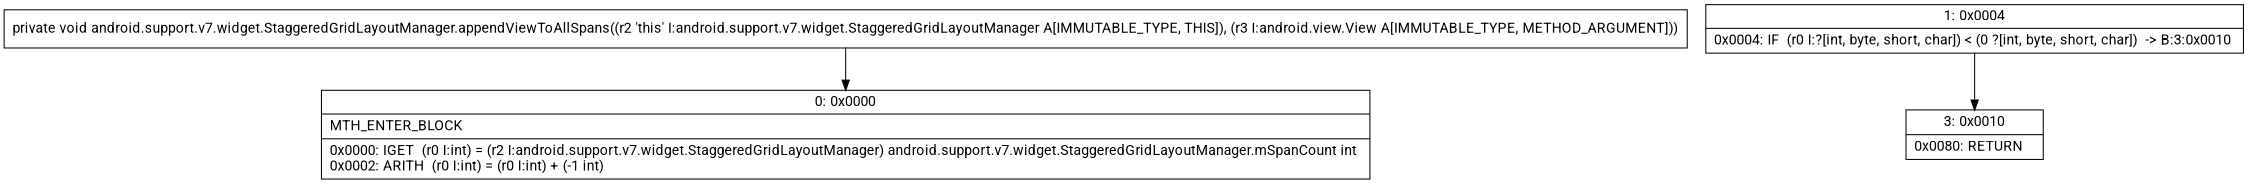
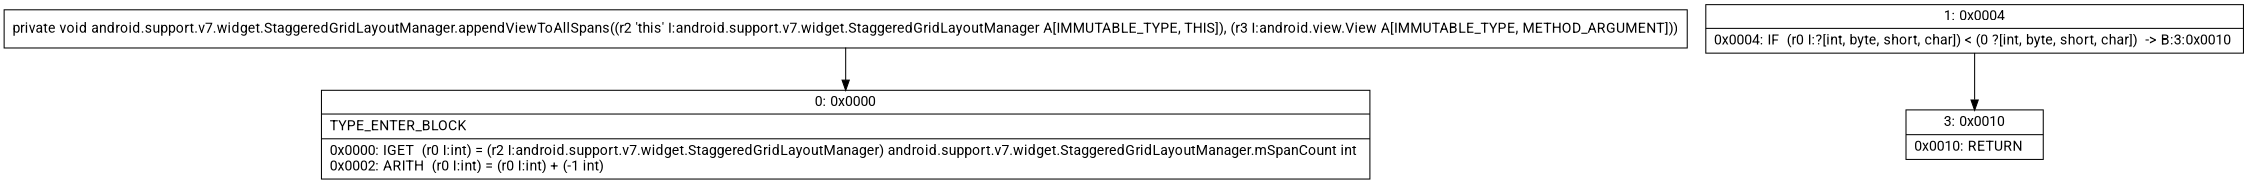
node "0: 0x0000": text "MTH_ENTER_BLOCK" -> "TYPE_ENTER_BLOCK"
node "3: 0x0010": text "0x0080: RETURN" -> "0x0010: RETURN"
